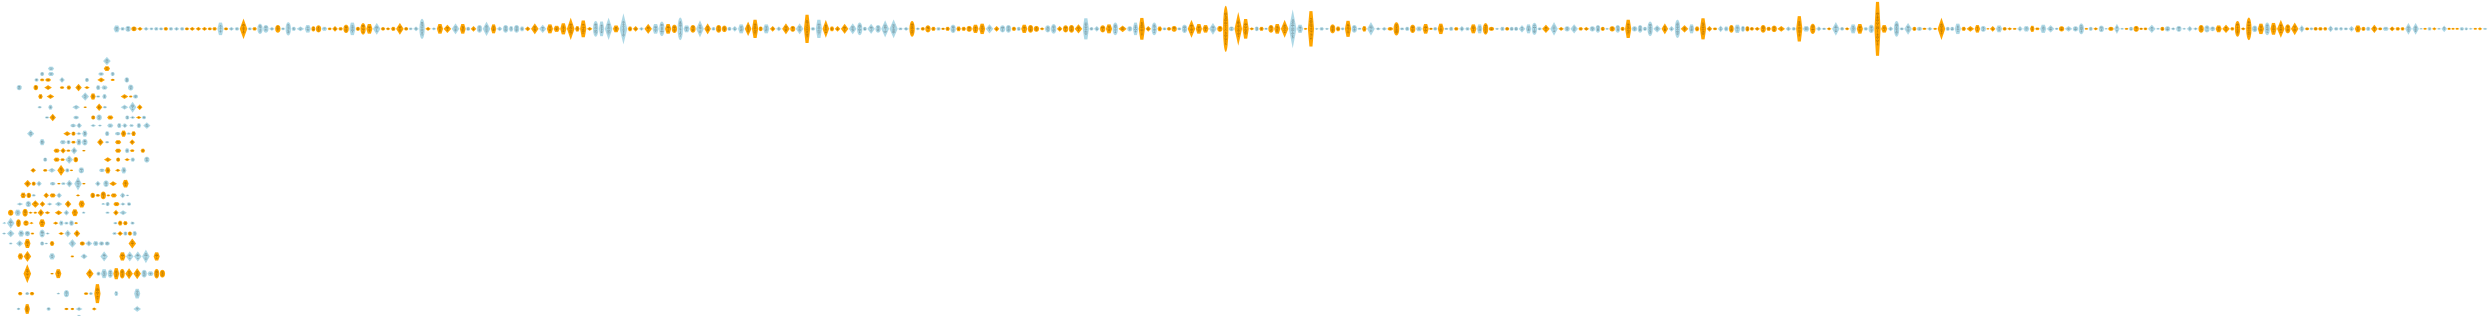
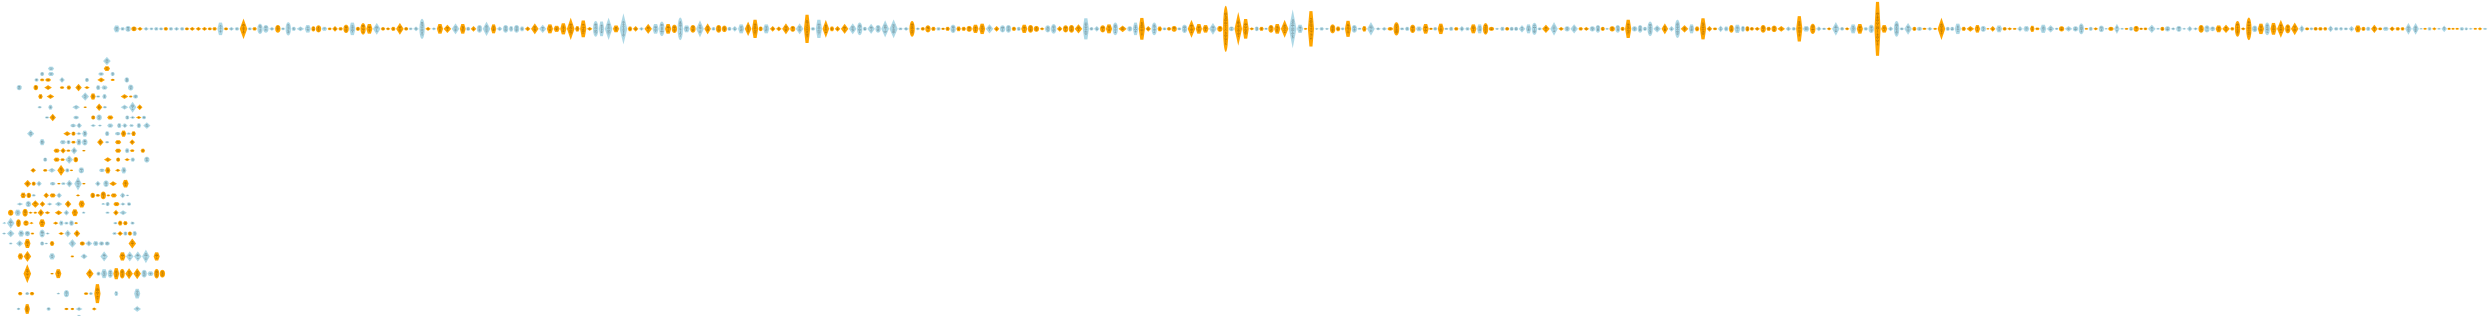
node "# 0xe53 JUMPDEST ISZERO PUSHX Data JUMPI": fillcolor lightblue -> orange
